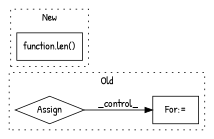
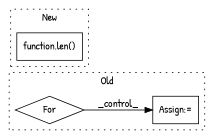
node "Assign": label "Assign" -> "For"
node "For:=": label "For:=" -> "Assign:="
